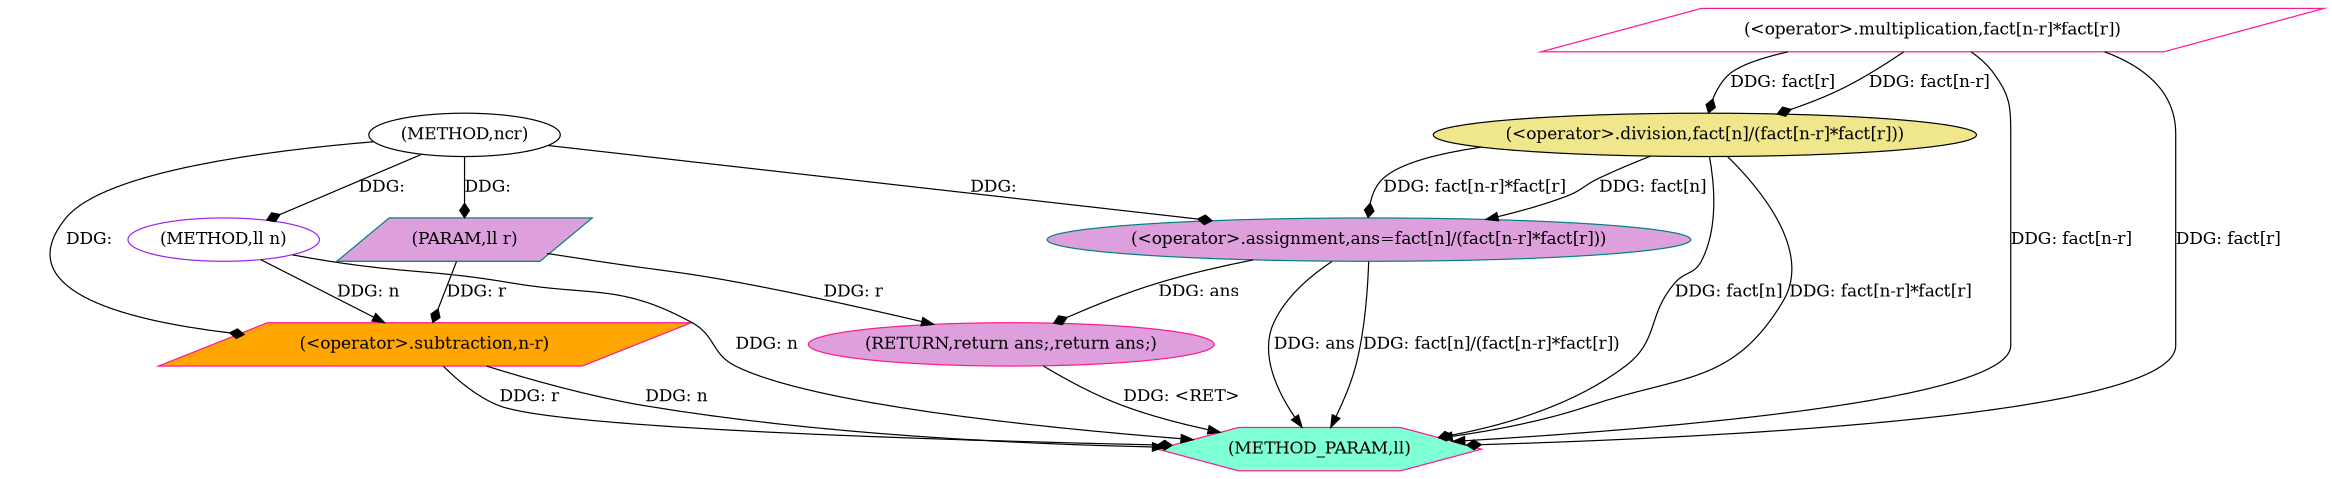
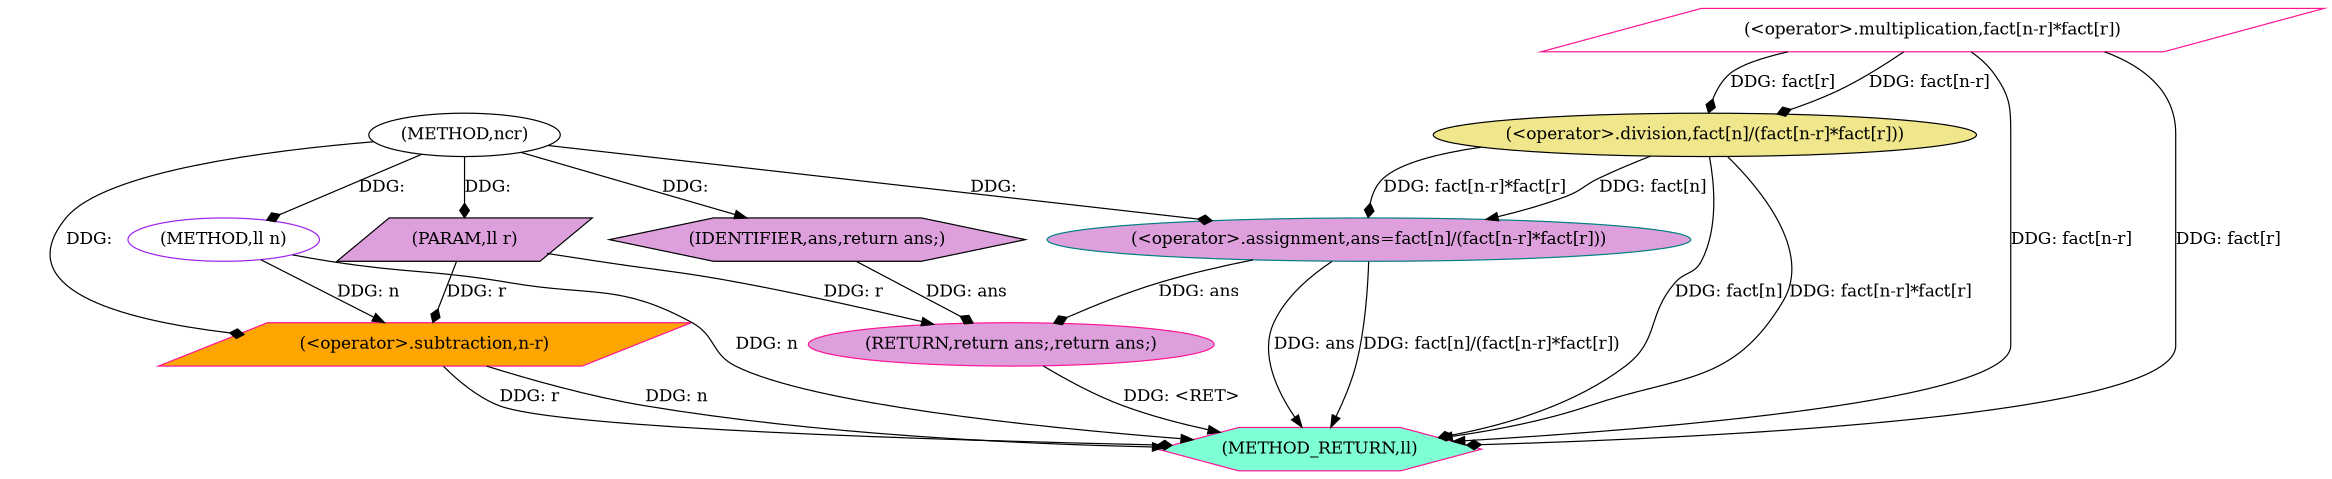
node "(PARAM,ll r)": color teal -> black
node "(IDENTIFIER,ans,return ans;)": added
node "(METHOD_PARAM,ll)": label "(METHOD_PARAM,ll)" -> "(METHOD_RETURN,ll)"
